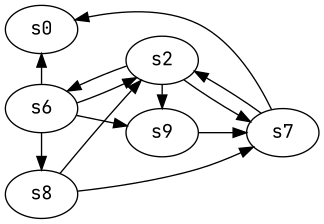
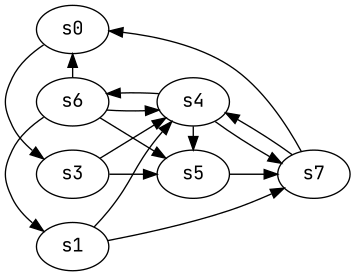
node "s2": label "s2" -> "s4"
node "s9": label "s9" -> "s5"
node "s3": added
node "s8": label "s8" -> "s1"
